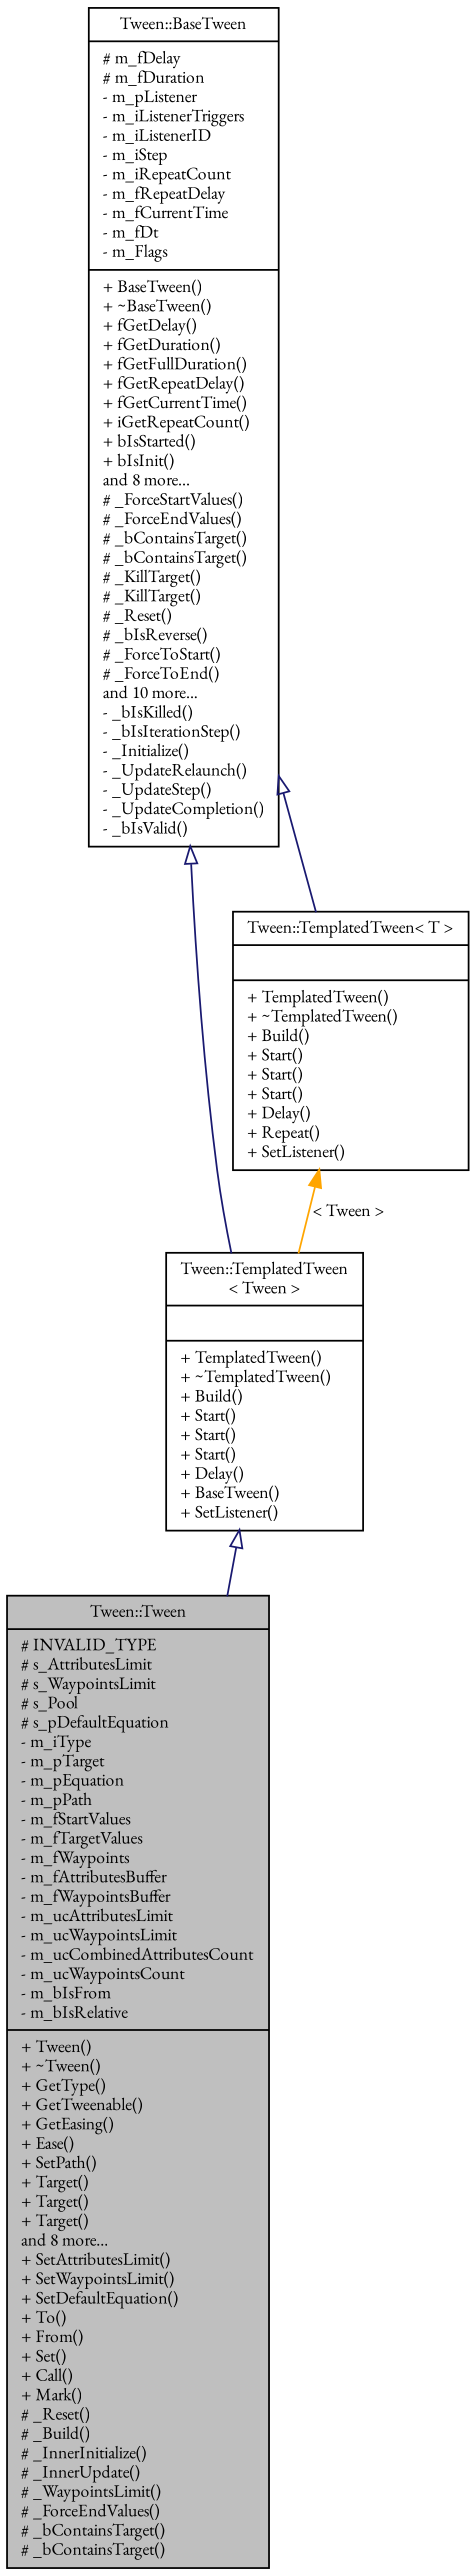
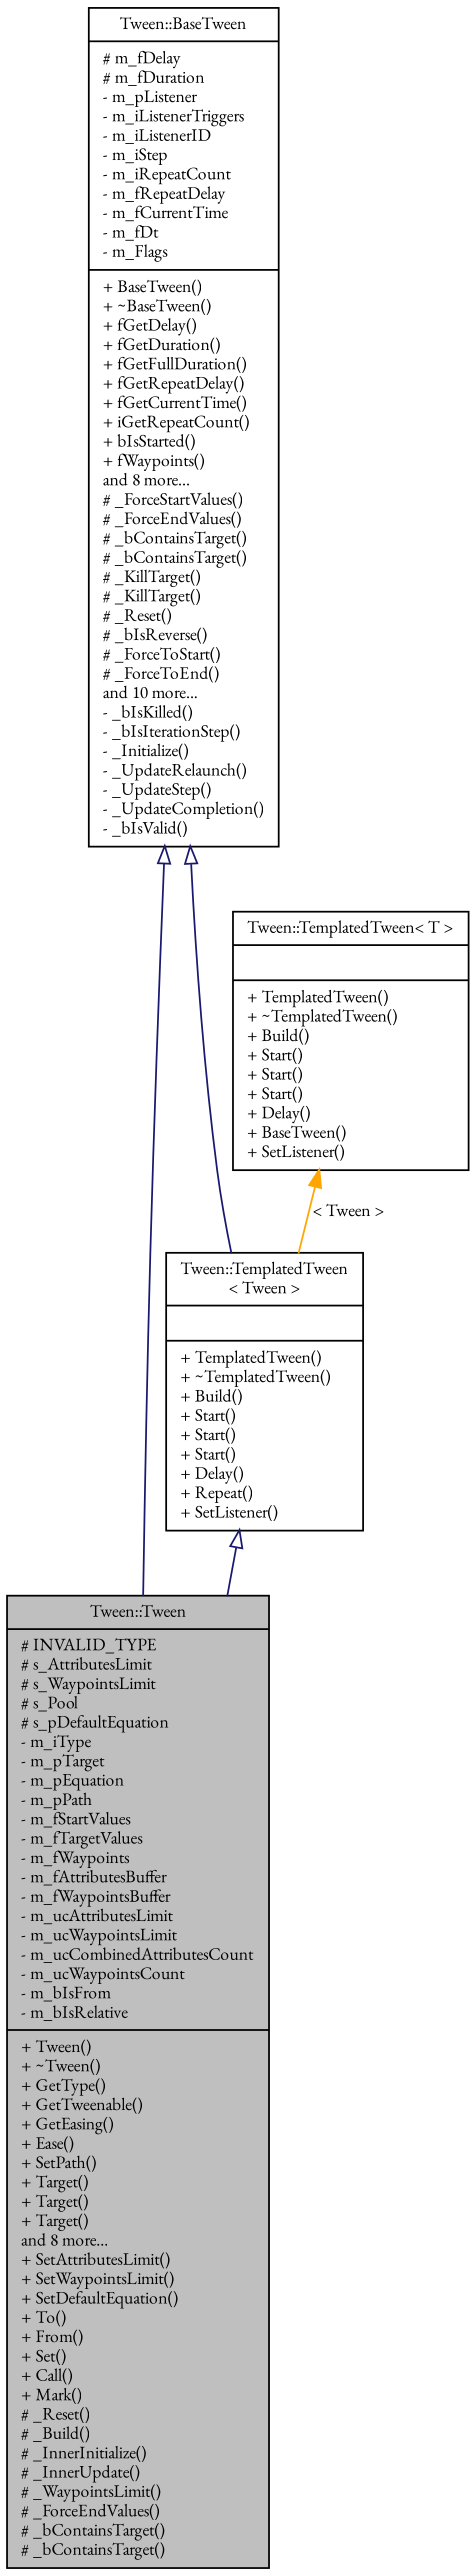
node "Tween::BaseTween": text "+ bIsInit()" -> "+ fWaypoints()"
edge "Tween::TemplatedTween< T >" -> "Tween::BaseTween": now "Tween::Tween" -> "Tween::BaseTween"
node "Tween::TemplatedTween< T >": text "+ Repeat()" -> "+ BaseTween()"
node "Tween::TemplatedTween": text "+ BaseTween()" -> "+ Repeat()"
